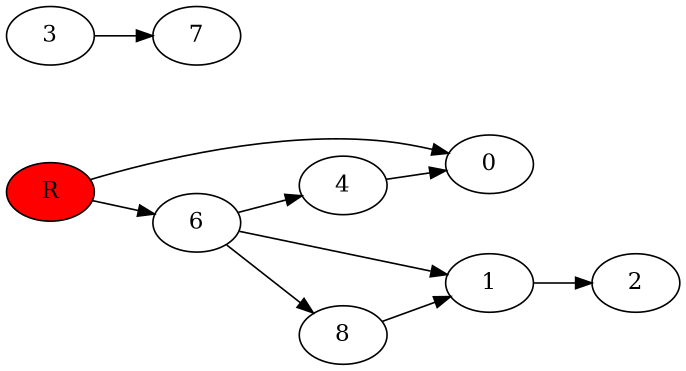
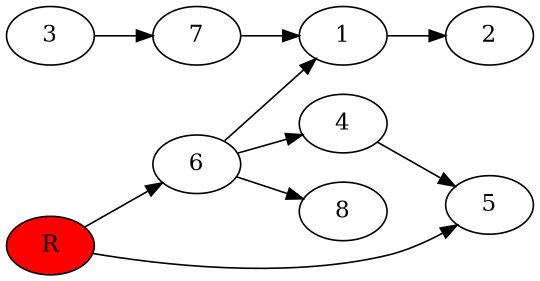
node "0": label "0" -> "5"
edge "8" -> "1": now "7" -> "1"
